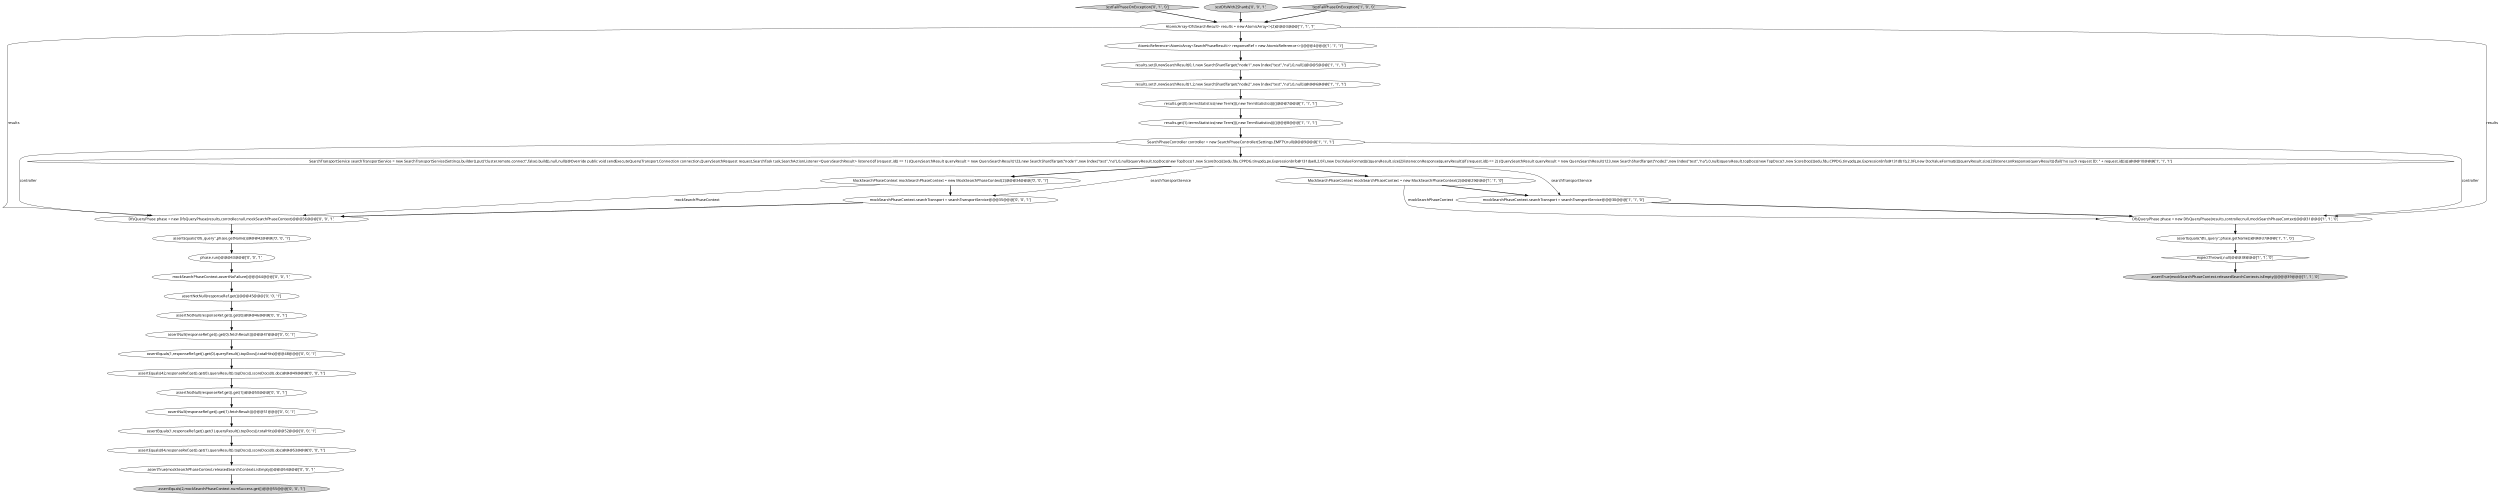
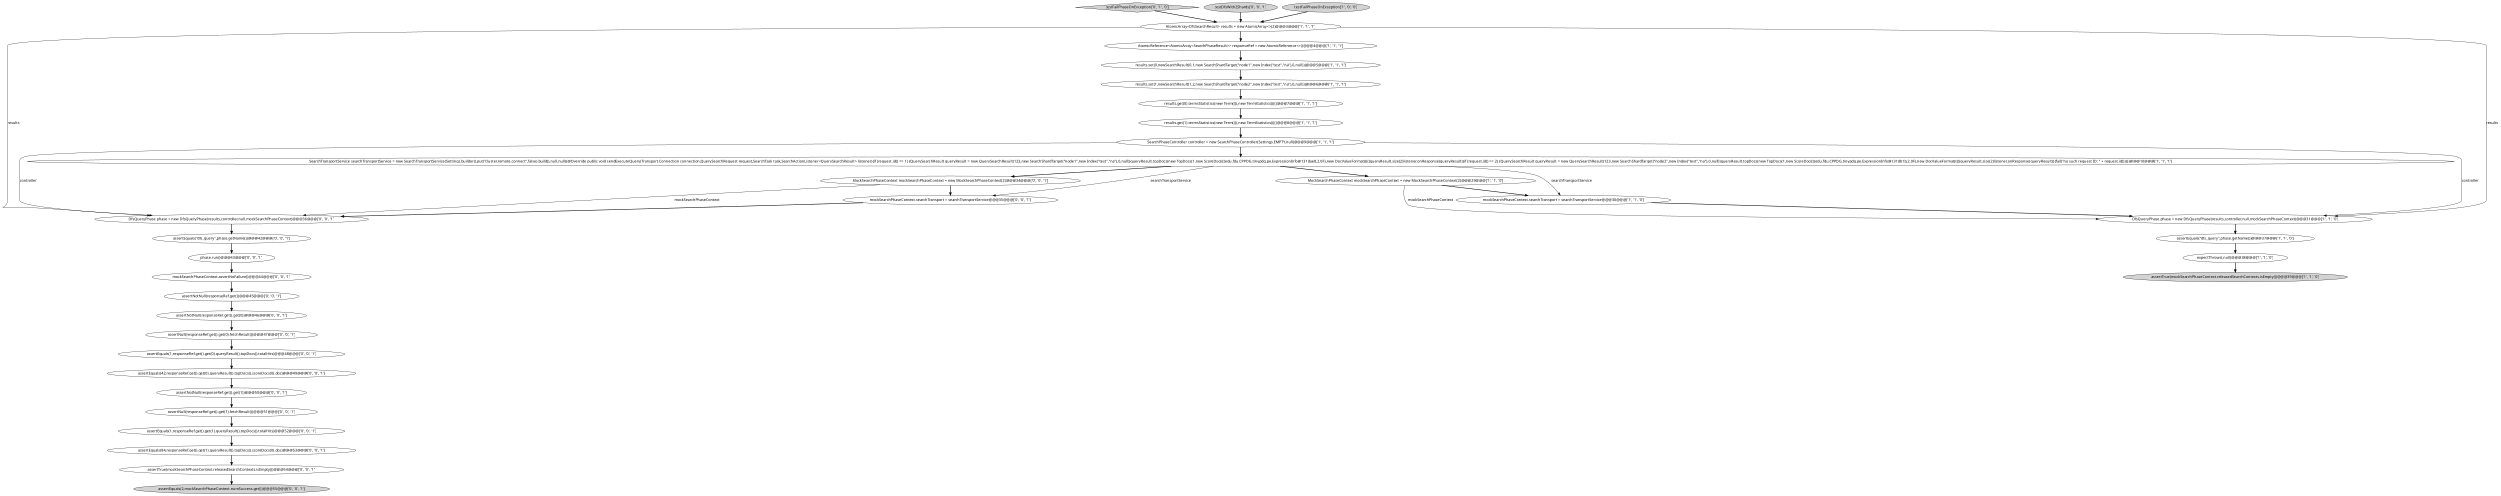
node "testFailPhaseOnException['1', '0', '0']": shape diamond -> ellipse
node "expectThrows(,null)@@@38@@@['1', '1', '0']": shape diamond -> ellipse
